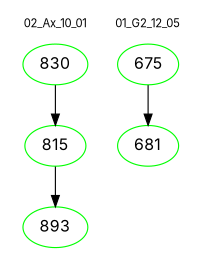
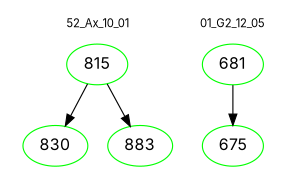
cluster "02_Ax_10_01": label "02_Ax_10_01" -> "52_Ax_10_01"
edge "830" -> "815": reversed
edge "675" -> "681": reversed
node "893": label "893" -> "883"
